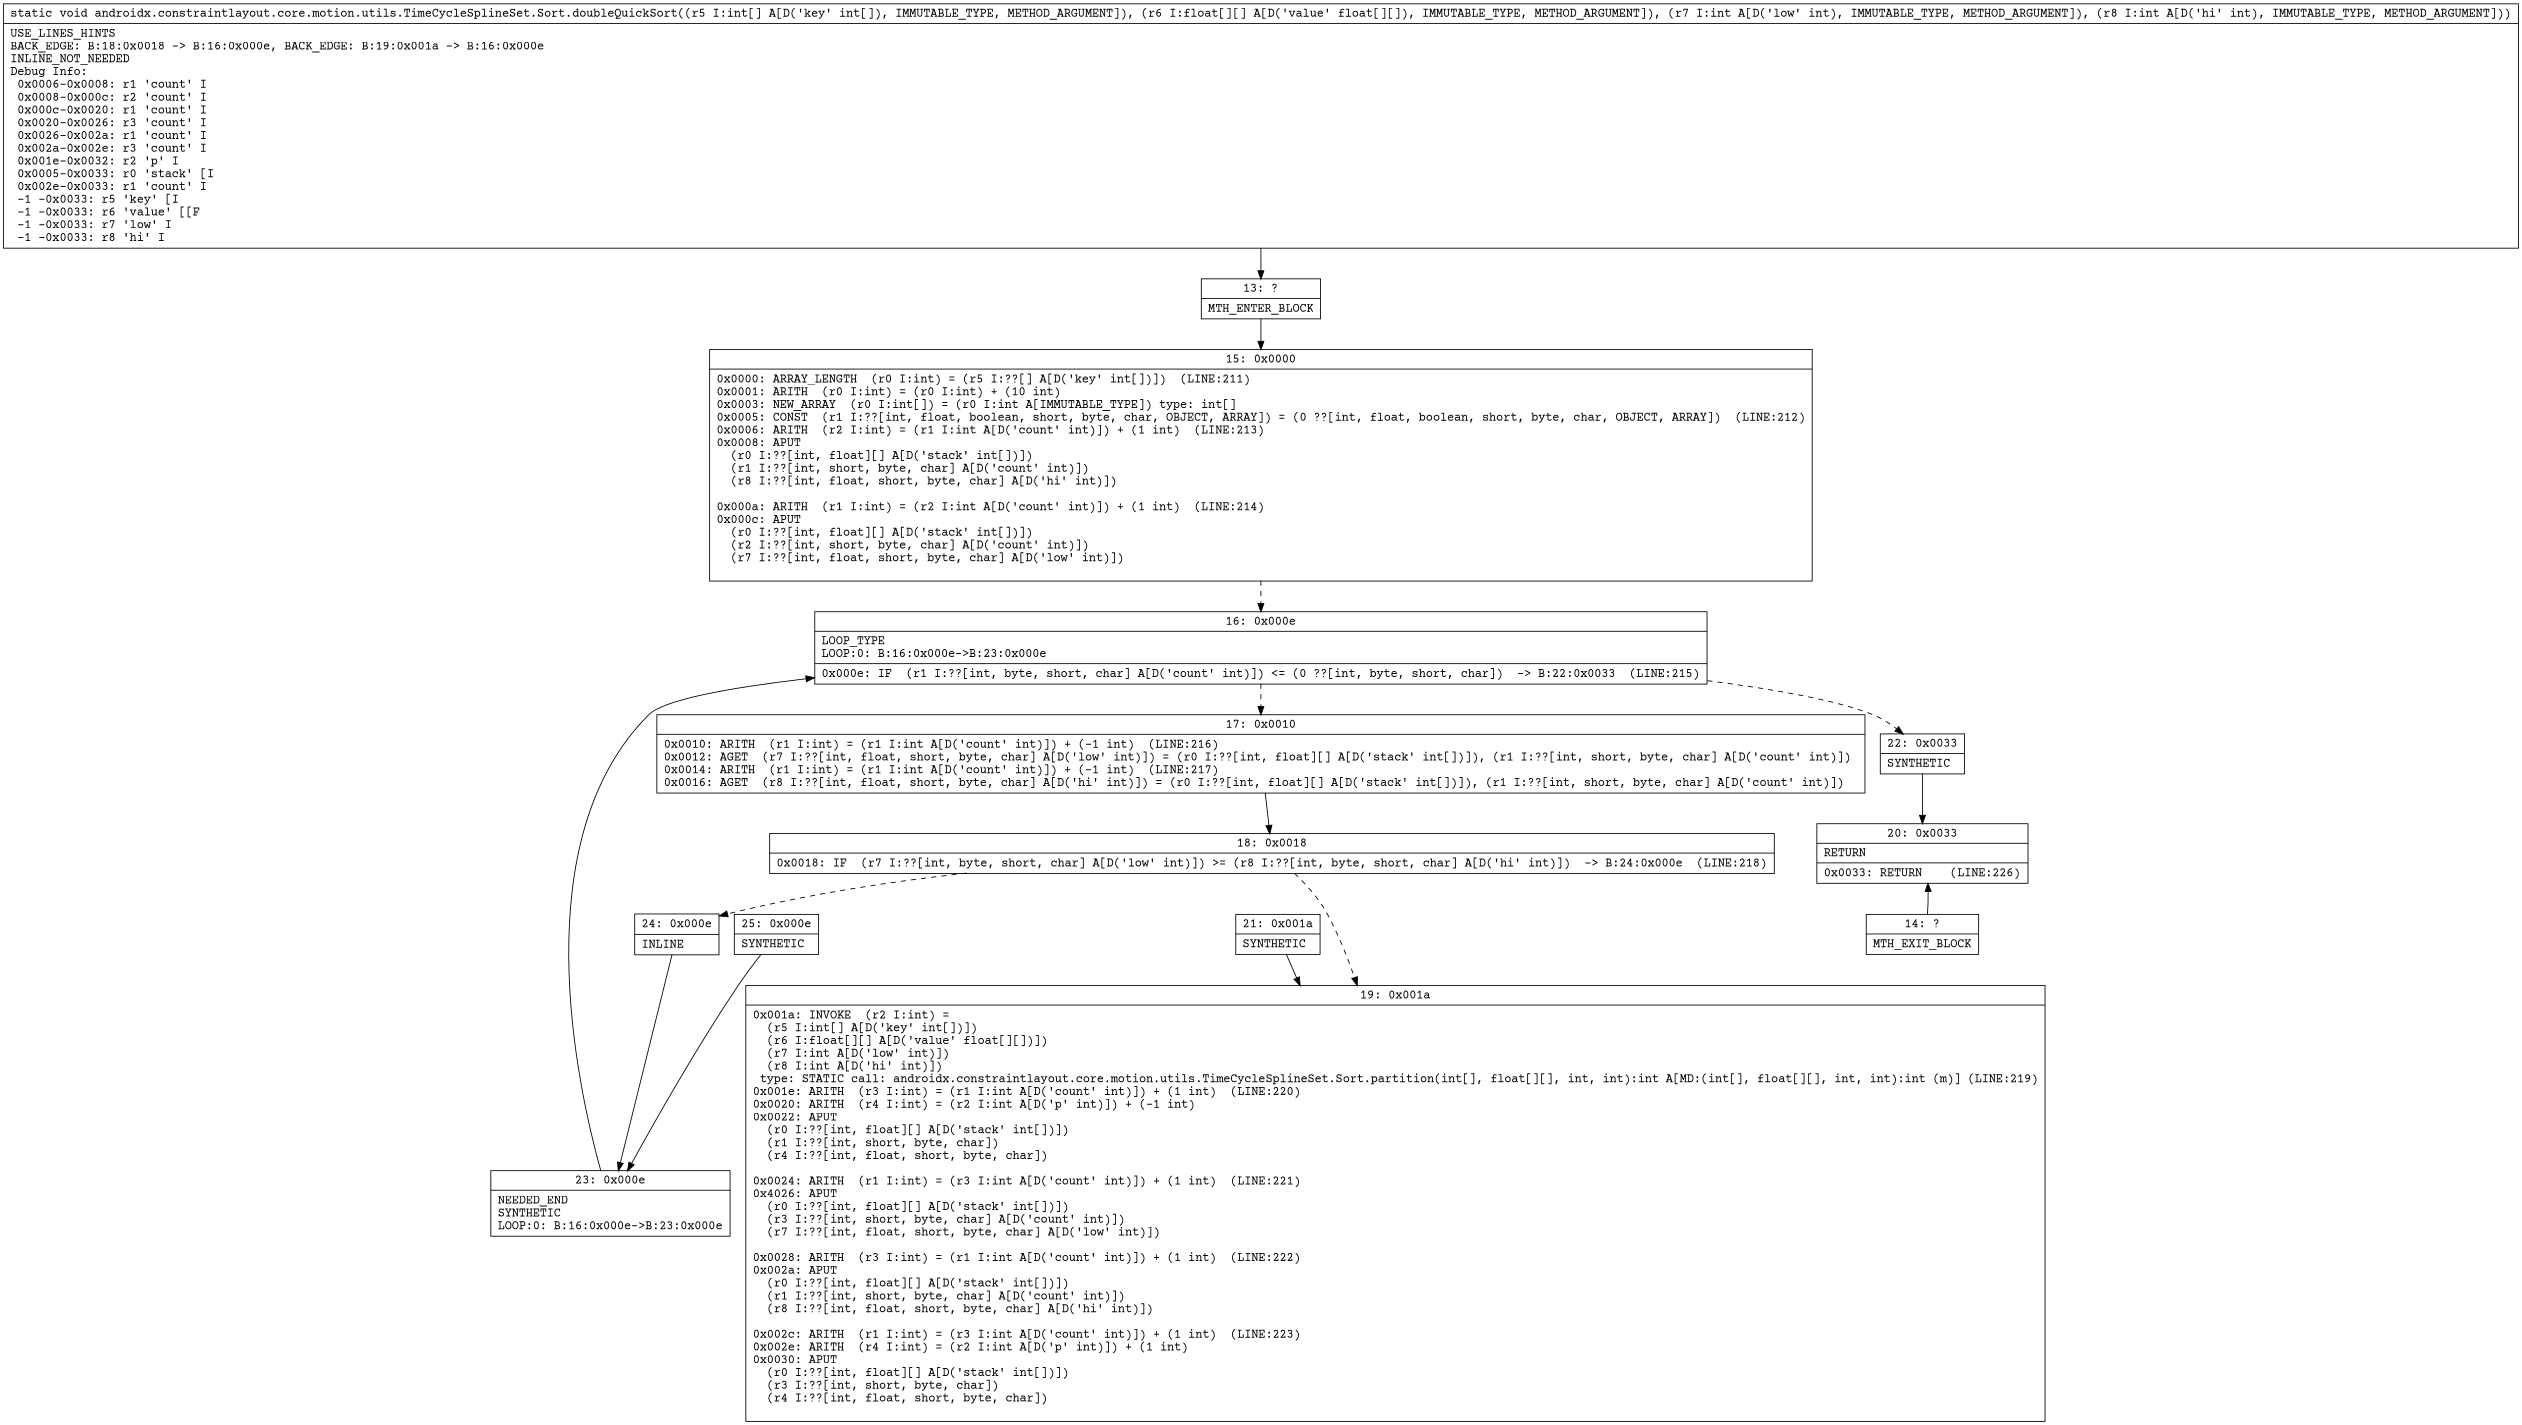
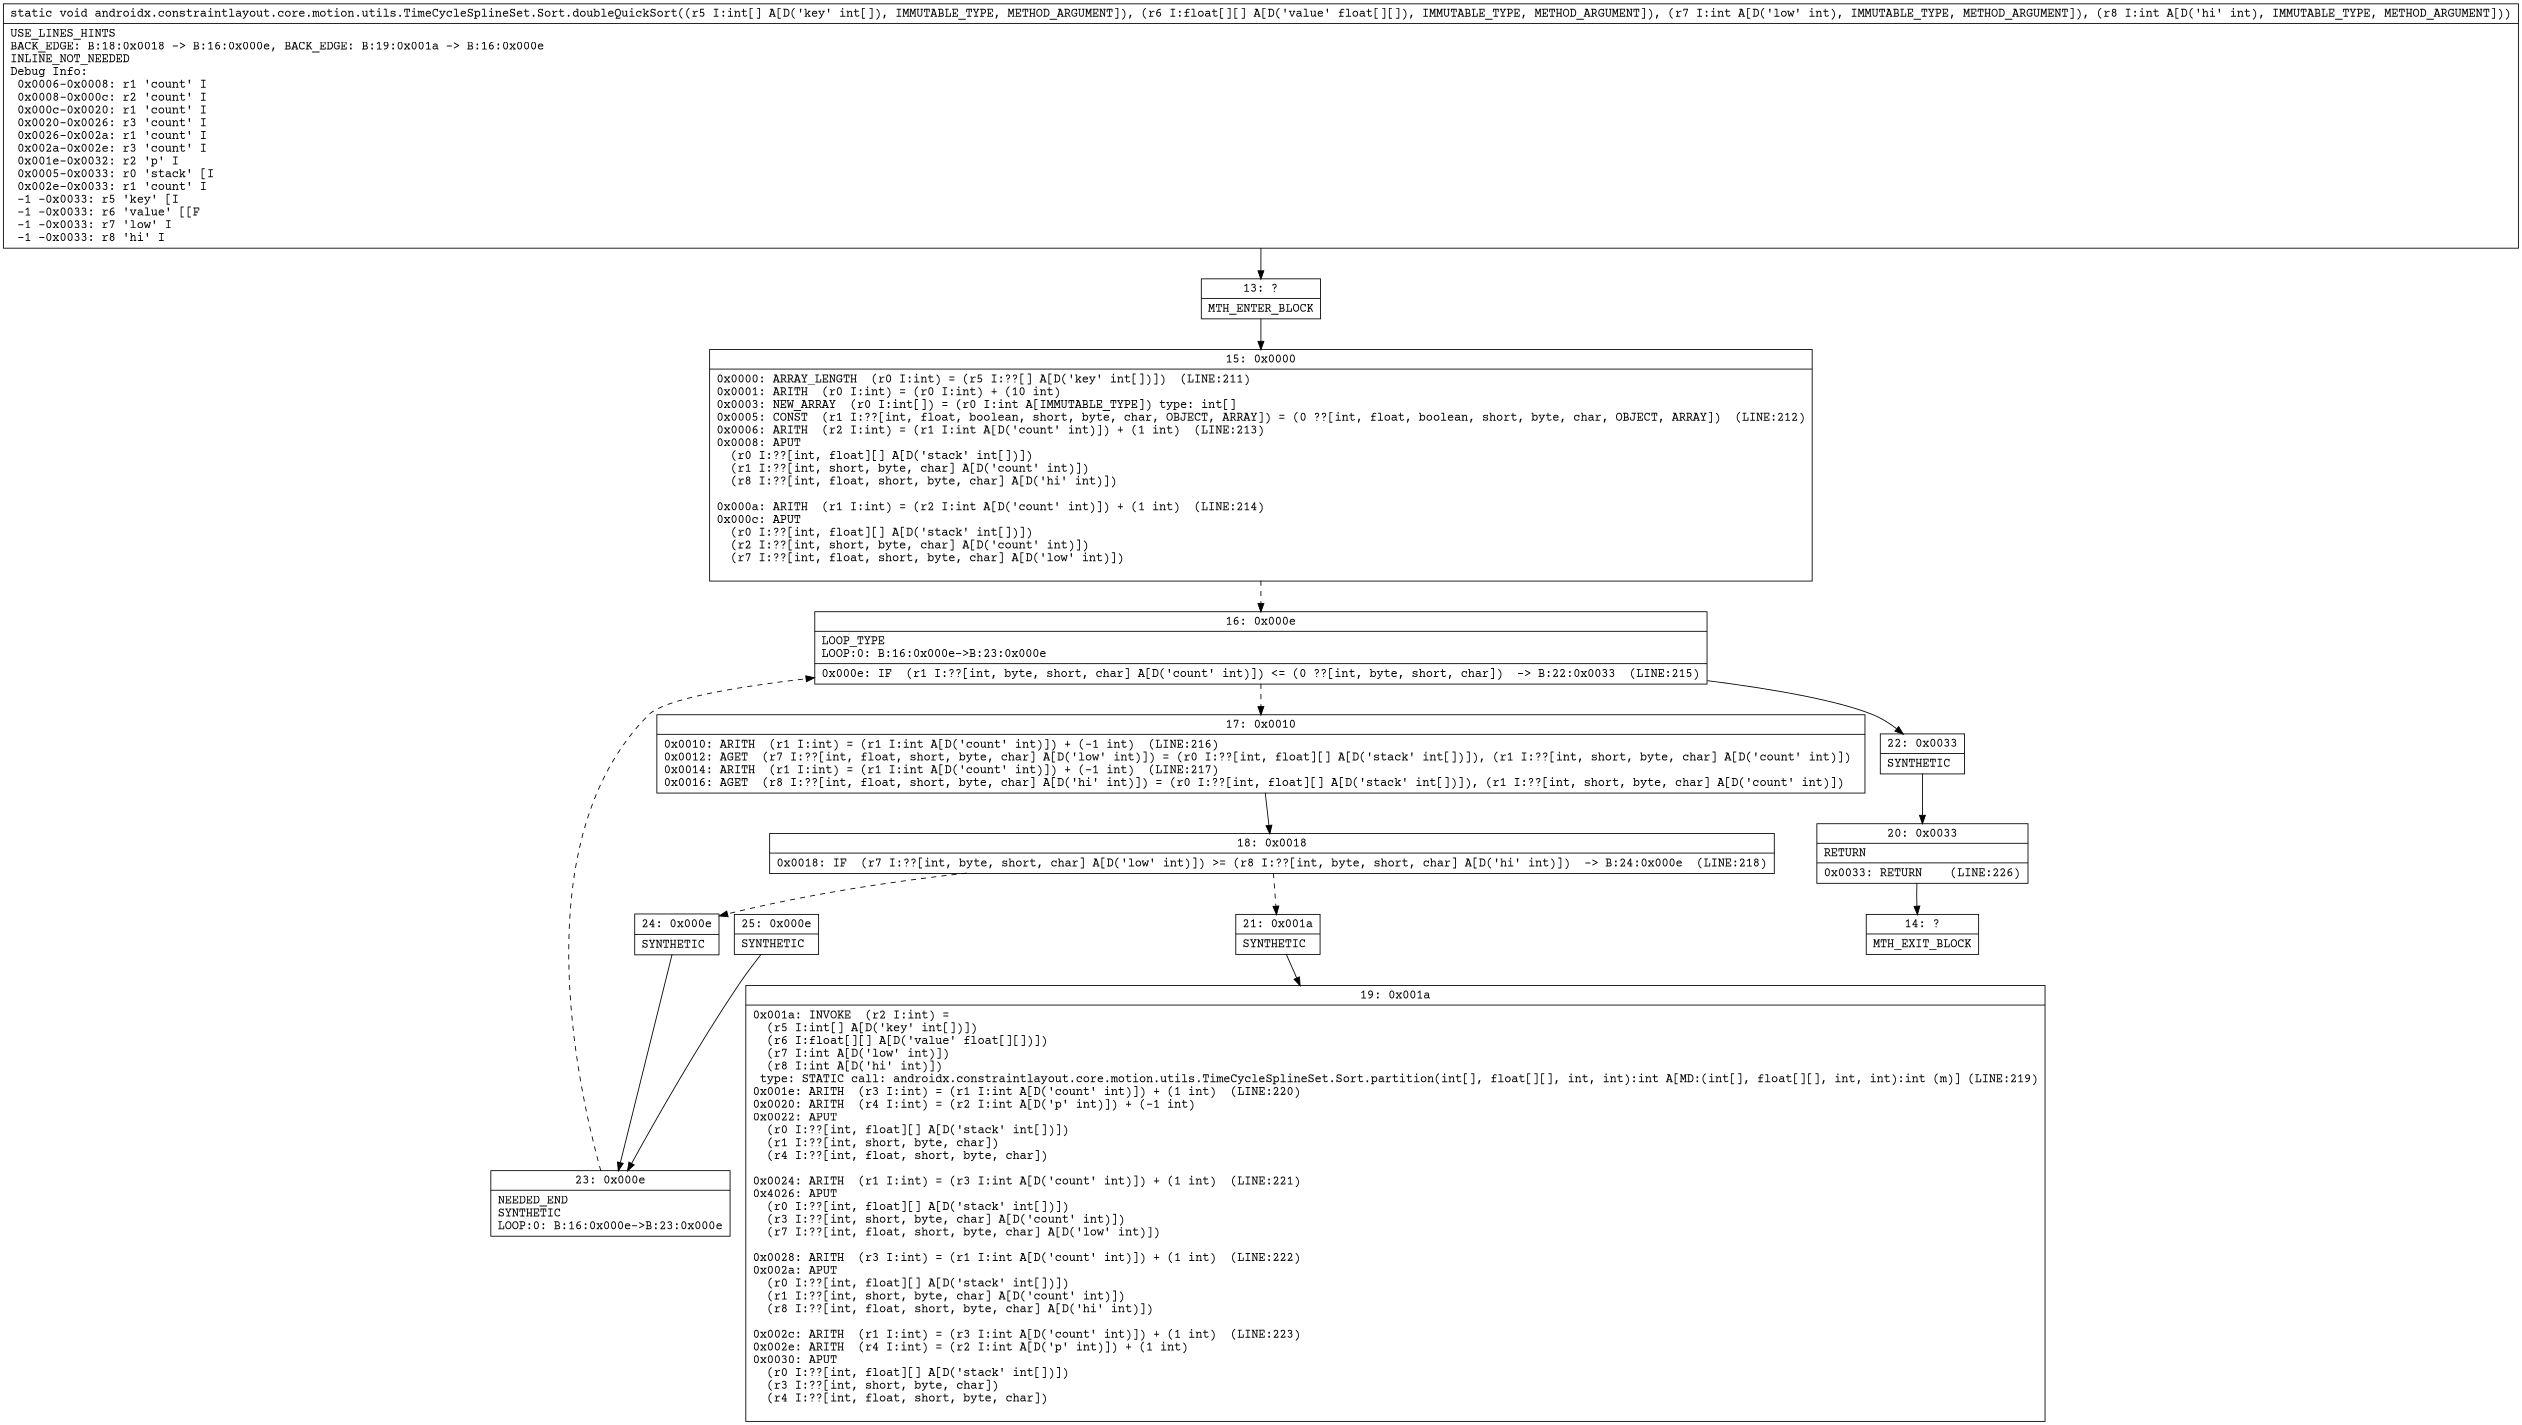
edge "16: 0x000e" -> "22: 0x0033": style dashed -> solid
edge "23: 0x000e" -> "16: 0x000e": style solid -> dashed
edge "14: ?" -> "20: 0x0033": reversed
edge "18: 0x0018" -> "19: 0x001a": now "18: 0x0018" -> "21: 0x001a"
node "24: 0x000e": text "INLINE" -> "SYNTHETIC"
